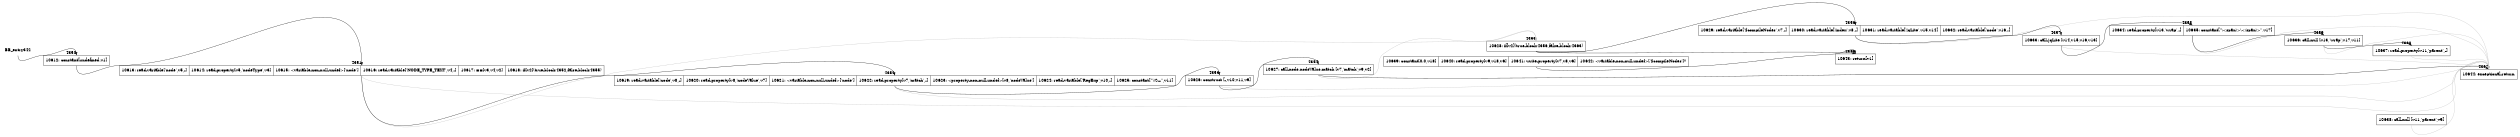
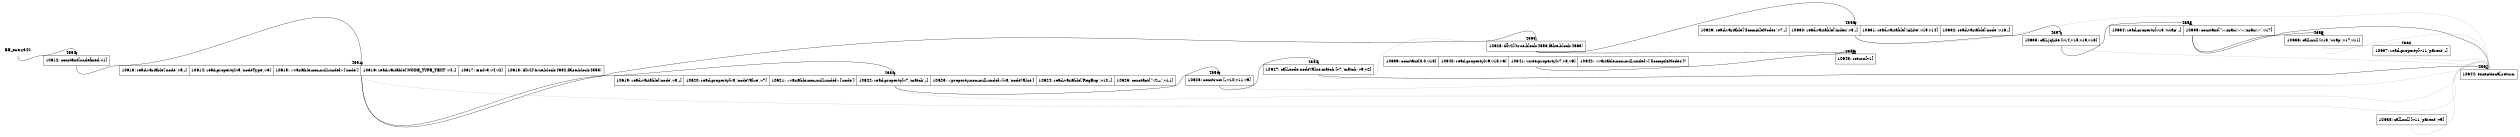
edge "10634: read-property[v13,'wrap',-]" -> "10644: exceptional-return": color gray -> black
edge "10613: read-variable['node',v5,-]" -> "10628: if[v2](true-block:4356,false-block:4363)": color gray -> black
edge "10636: call-null [v13,'wrap',v17,v11]" -> "10637: read-property[v11,'parent',-]": color black -> gray
